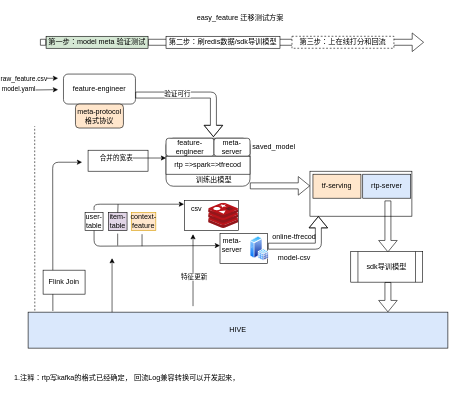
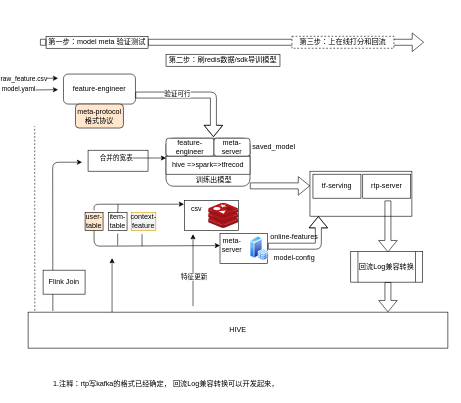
node "easy_feature 迁移测试方案": removed
node "第一步：model meta 验证测试": fillcolor #d5e8d4 -> #ffffff
node "第二步：刷redis数据/sdk导训模型": moved (223, 42) -> (223, 60)
node "rtp =>spark=>tfrecod": label "rtp =>spark=>tfrecod" -> "hive =>spark=>tfrecod"
node "tf-serving": fillcolor #ffe6cc -> #ffffff
node "rtp-server": fillcolor #dae8fc -> #ffffff
node "user-table": fillcolor #ffffff -> #ffe6cc
node "item-table": fillcolor #e1d5e7 -> #ffffff
node "context-feature": fillcolor #ffe6cc -> #f5f5f5
node "online-tfrecod": label "online-tfrecod" -> "online-features"
node "model-csv": label "model-csv" -> "model-config"
node "sdk导训模型": label "sdk导训模型" -> "回流Log兼容转换"
node "HIVE": fillcolor #dae8fc -> #ffffff
node "1.注释：rtp写kafka的格式已经确定， 回流Log兼容转换可以开发起来，": moved (127, 378) -> (166, 384)
